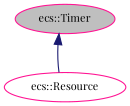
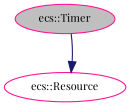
edge "ecs::Resource" -> "ecs::Timer": reversed
